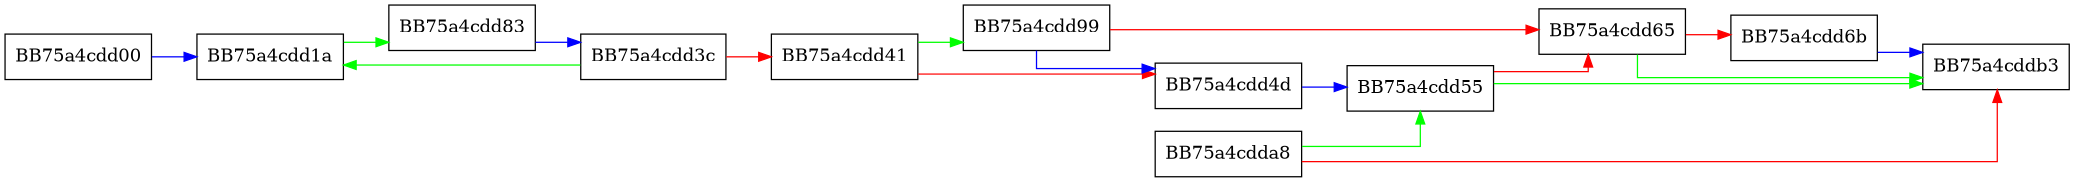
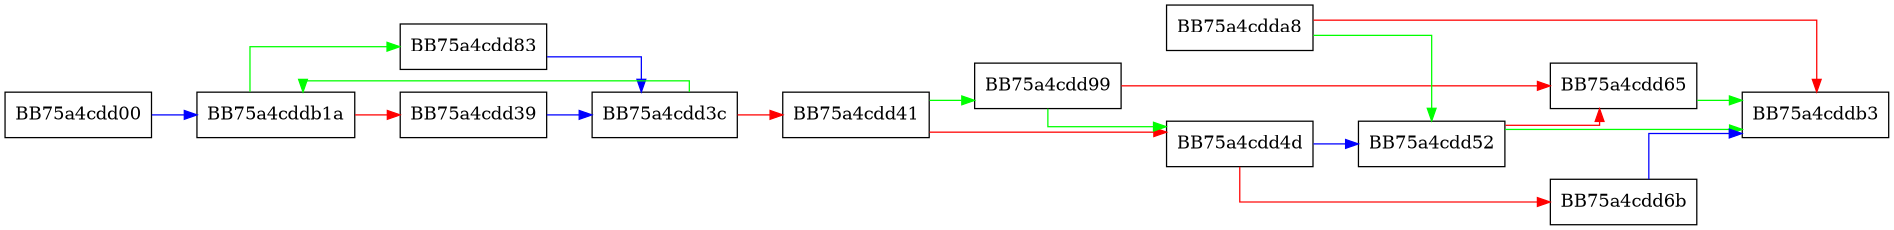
edge "BB75a4cdd65" -> "BB75a4cdd6b": now "BB75a4cdd4d" -> "BB75a4cdd6b"
node "BB75a4cdd1a": label "BB75a4cdd1a" -> "BB75a4cddb1a"
edge "BB75a4cdd99" -> "BB75a4cdd4d": color blue -> green
node "BB75a4cdd55": label "BB75a4cdd55" -> "BB75a4cdd52"
node "BB75a4cdd39": added
